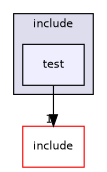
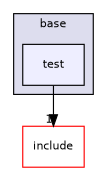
cluster "include": label "include" -> "base"
